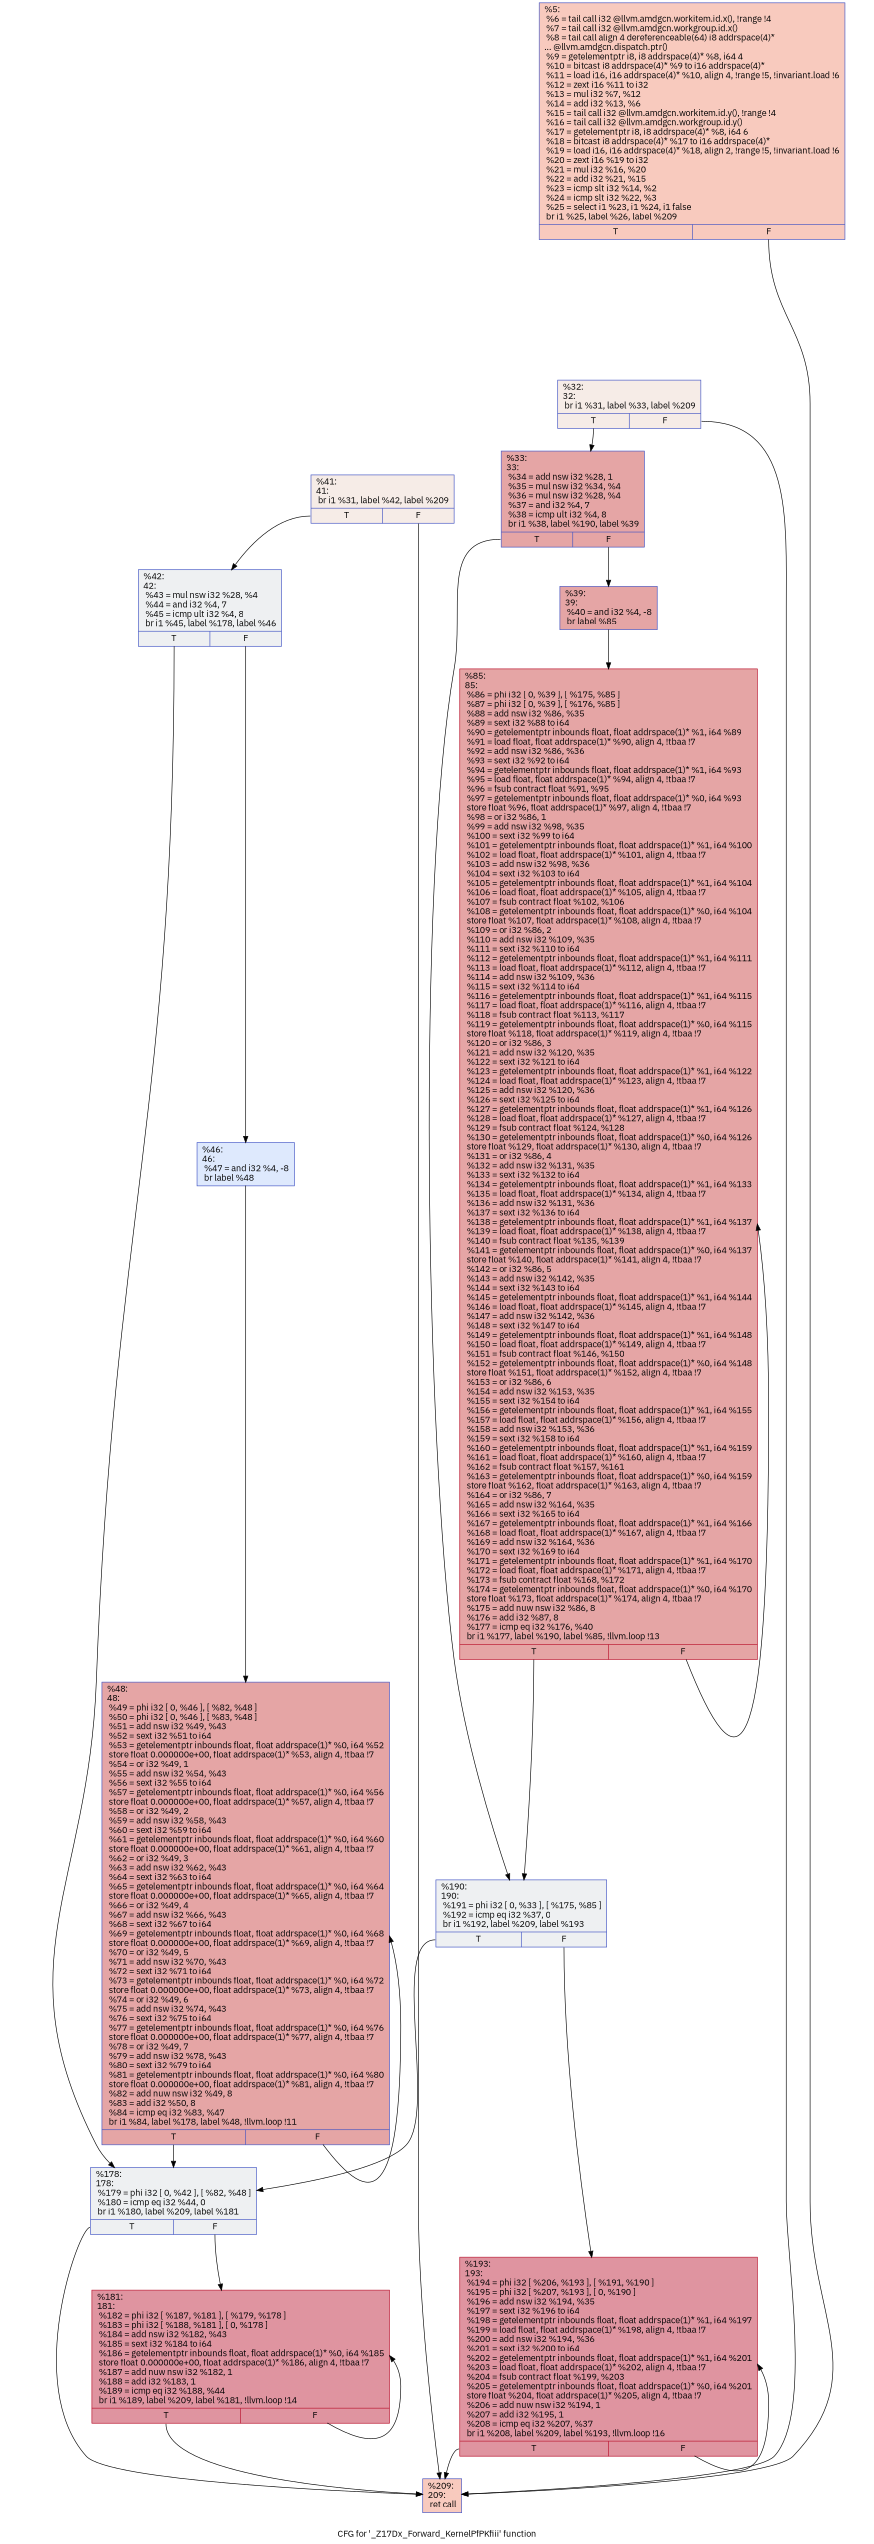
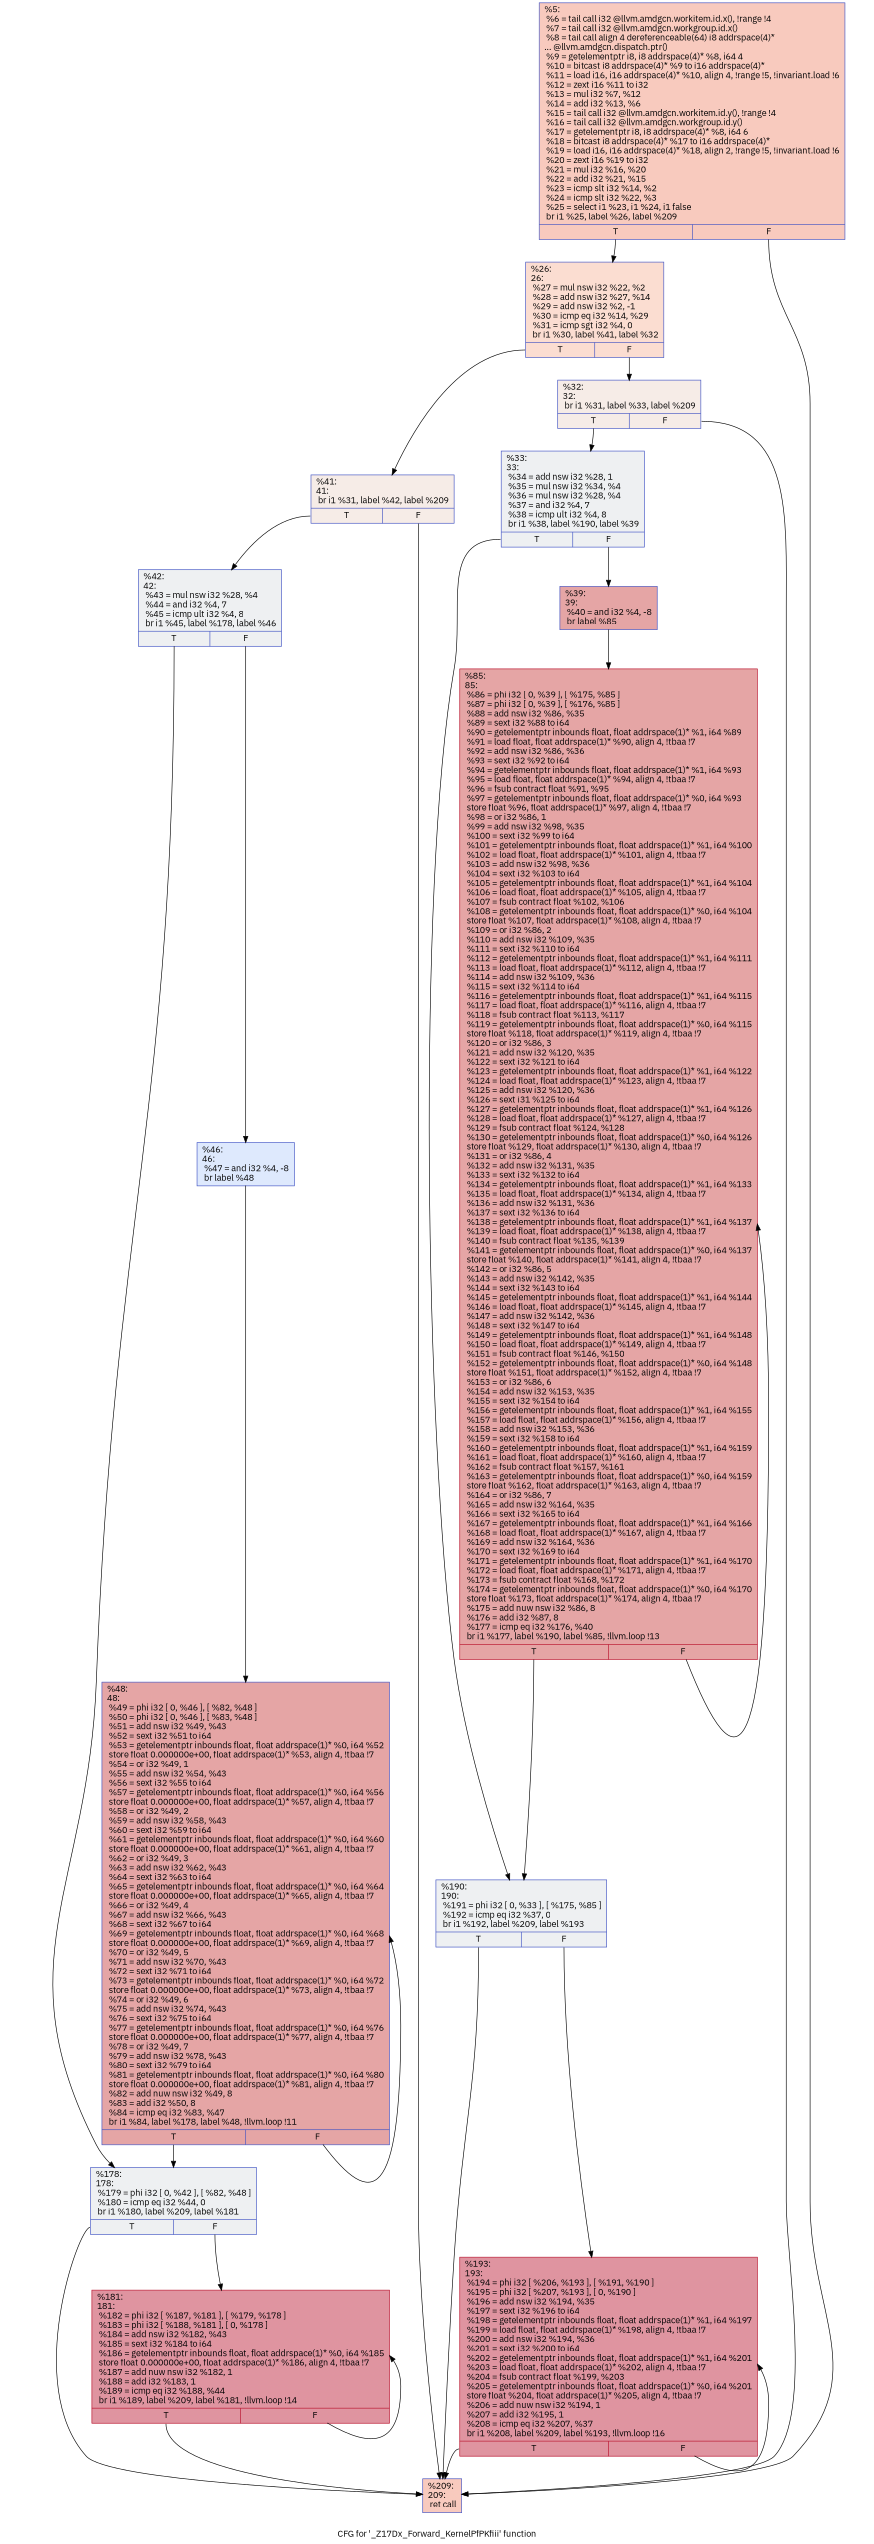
node "%26:": added
node "%33:": fillcolor #c5333470 -> #d9dce170
node "%85:": text "%126 = sext i32 %125 to i64" -> "%126 = sext i31 %125 to i64"
edge "%190:" -> "%178:": now "%190:" -> "%209:"
